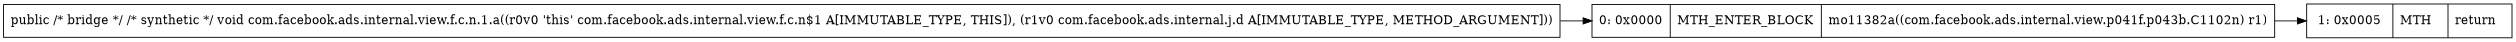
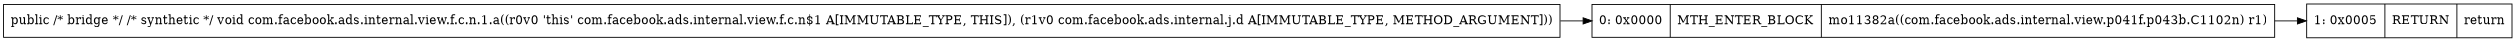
node "1: 0x0005": text "MTH" -> "RETURN"
